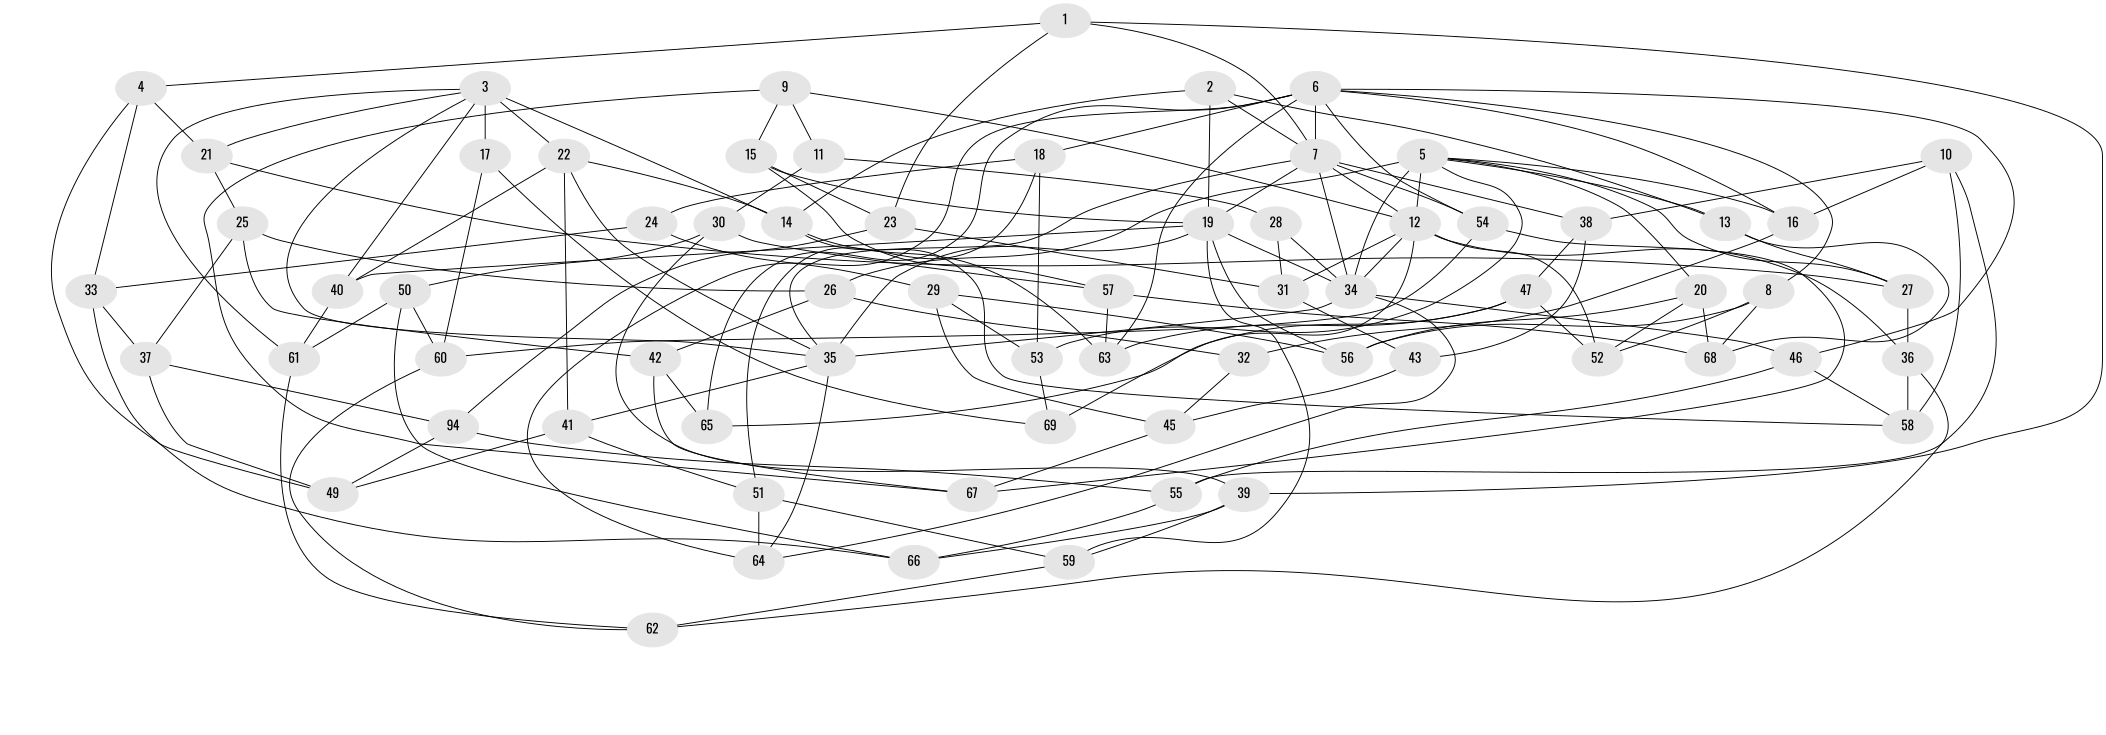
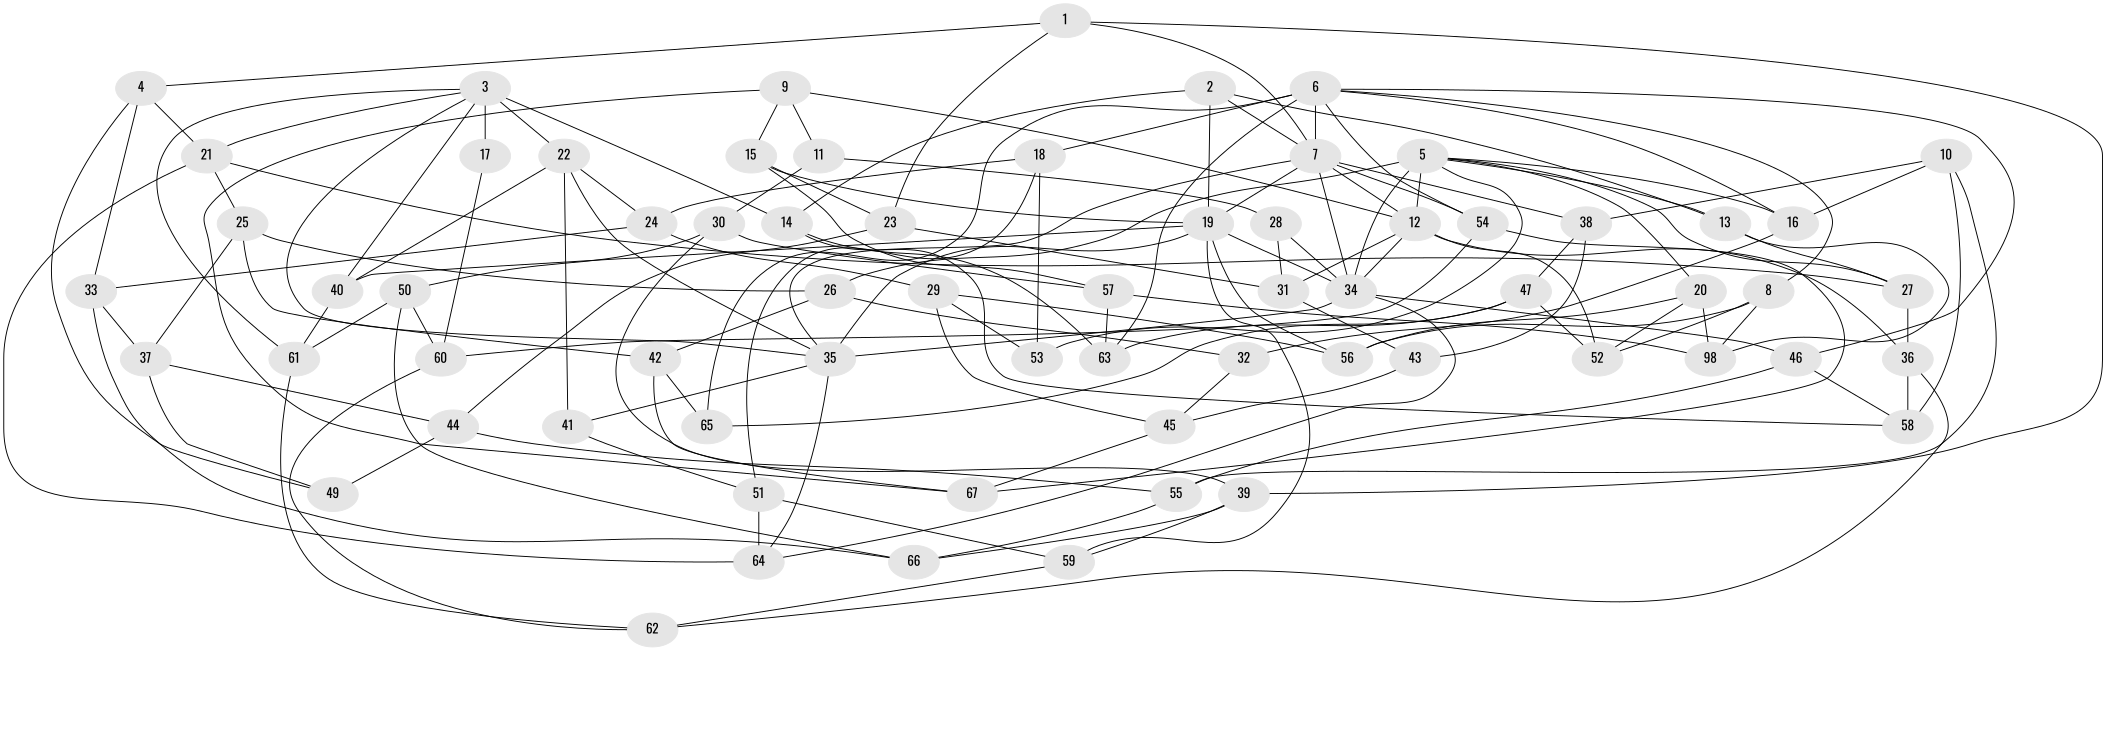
edge "22" -- "14": now "22" -- "24"
edge "6" -- "64": now "21" -- "64"
node "68": label "68" -> "98"
node "94": label "94" -> "44"
node "69": removed
edge "41" -- "49": removed
